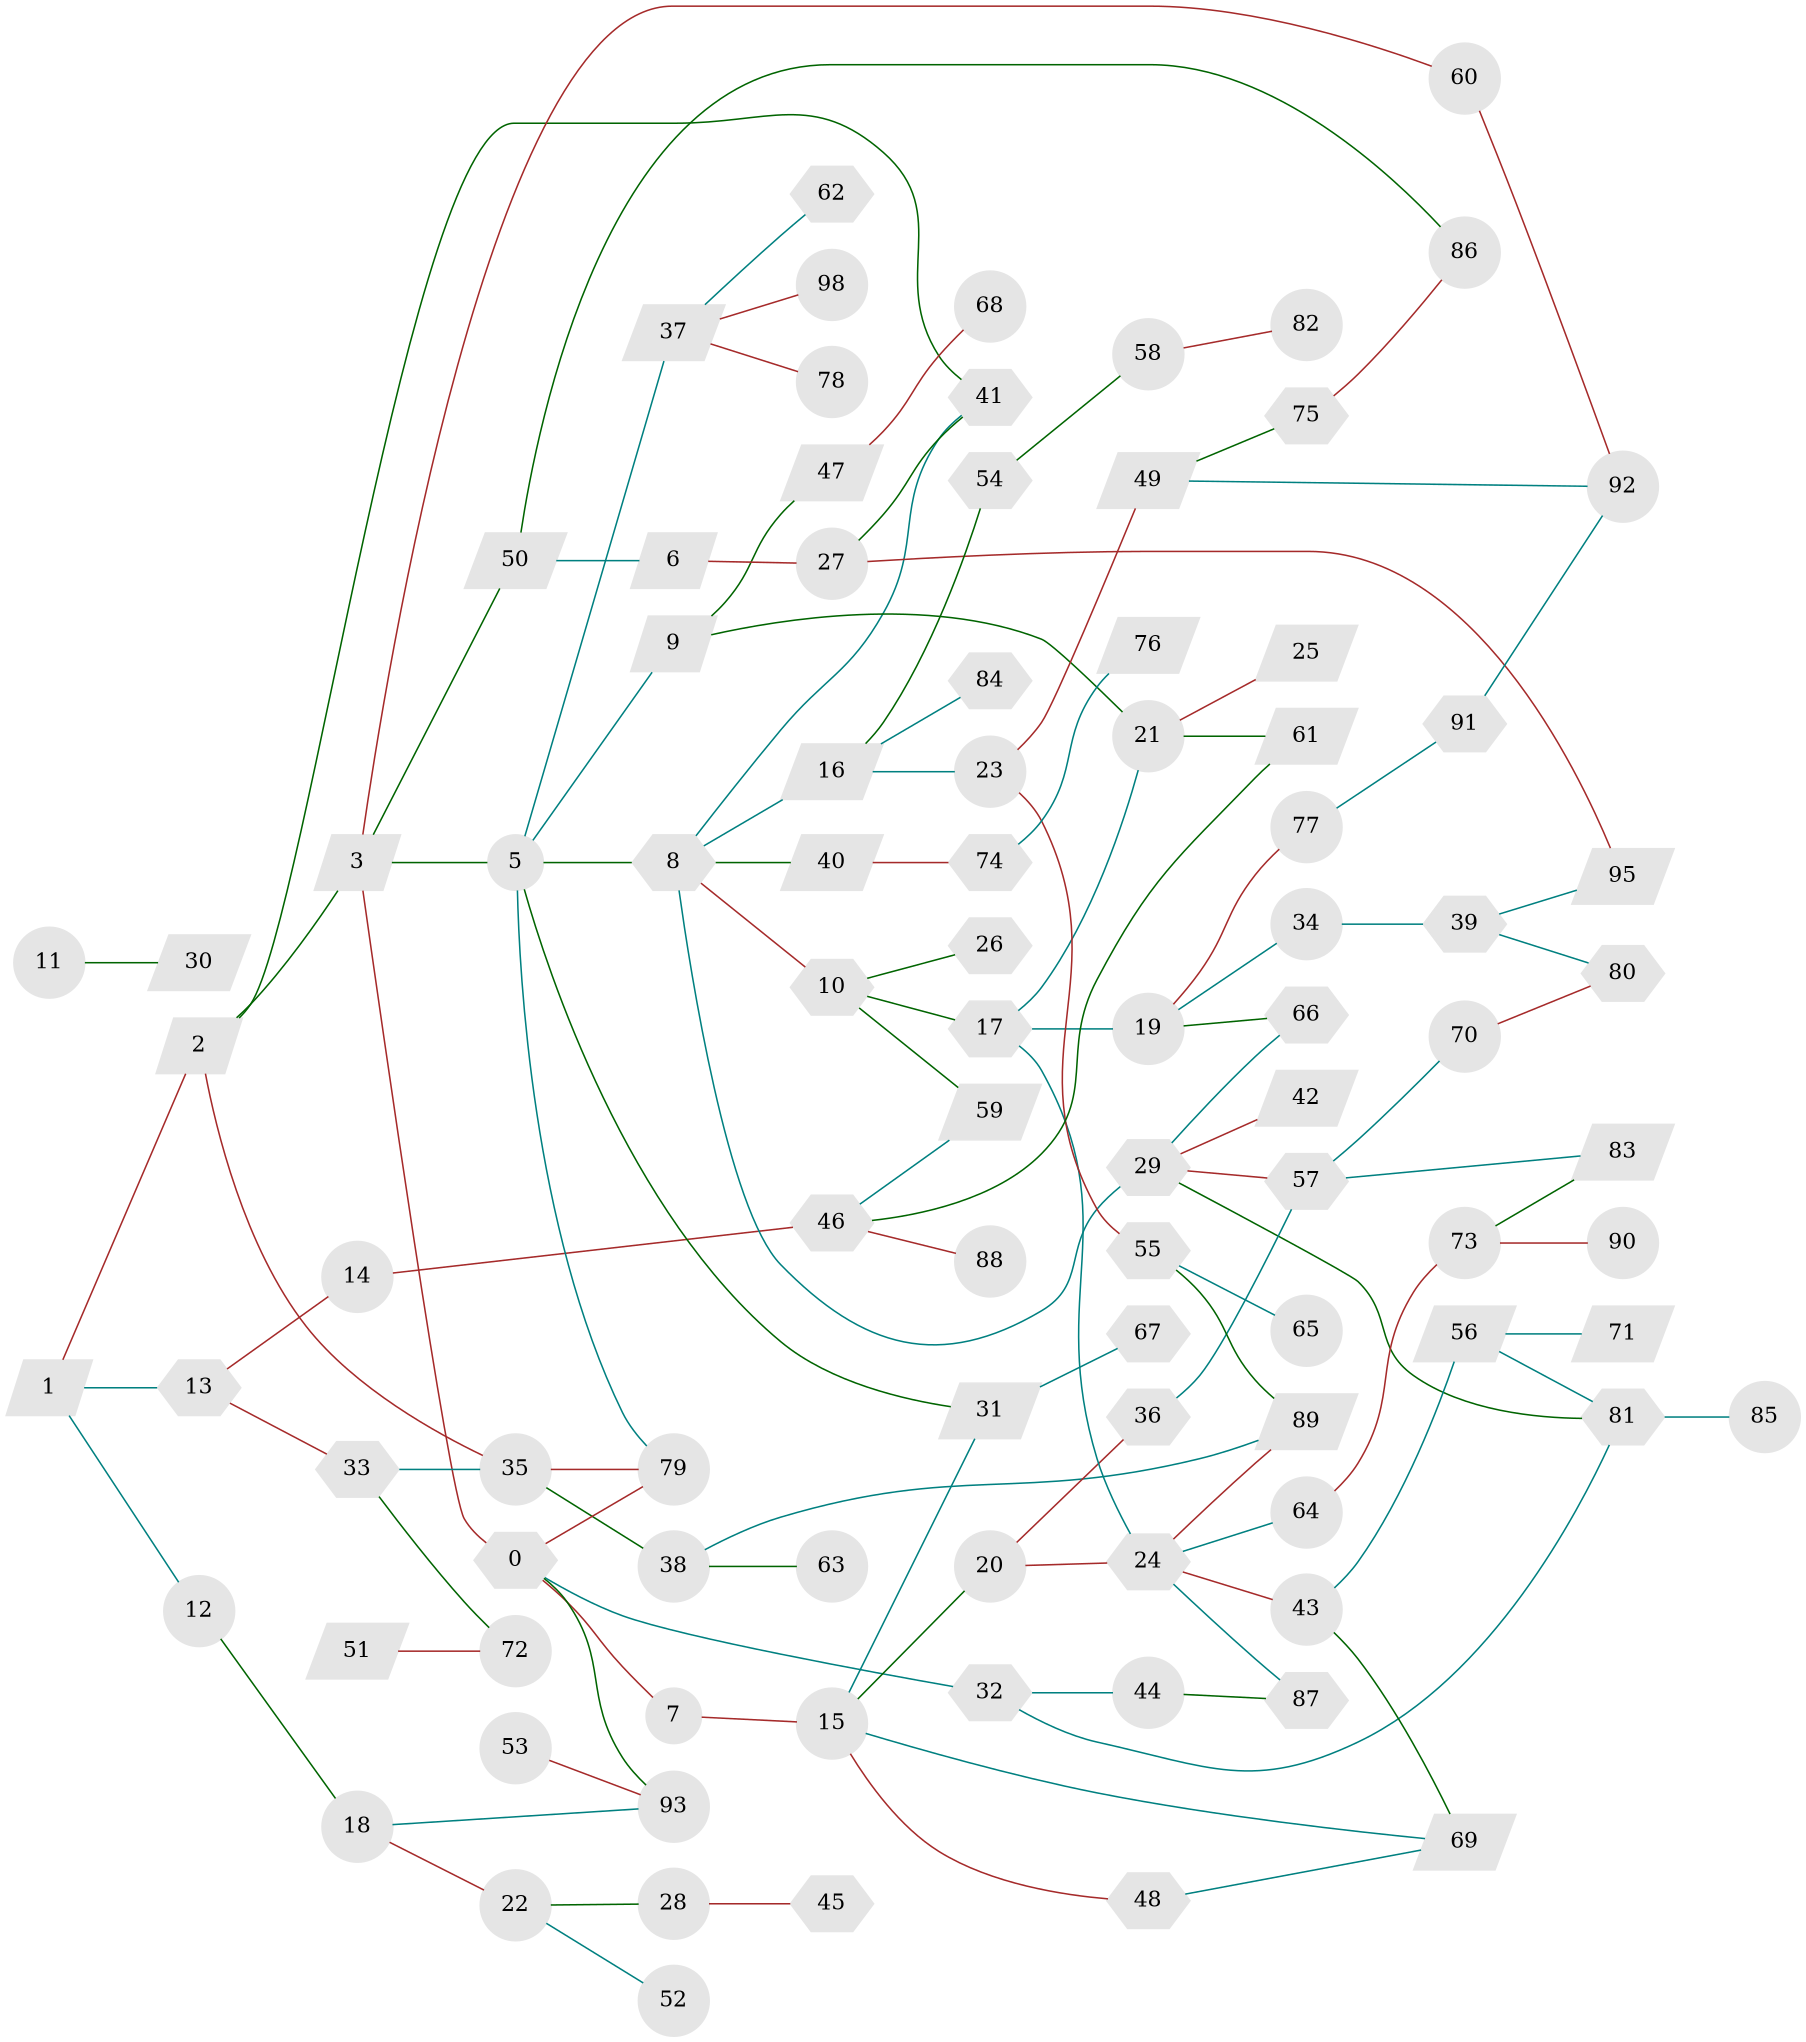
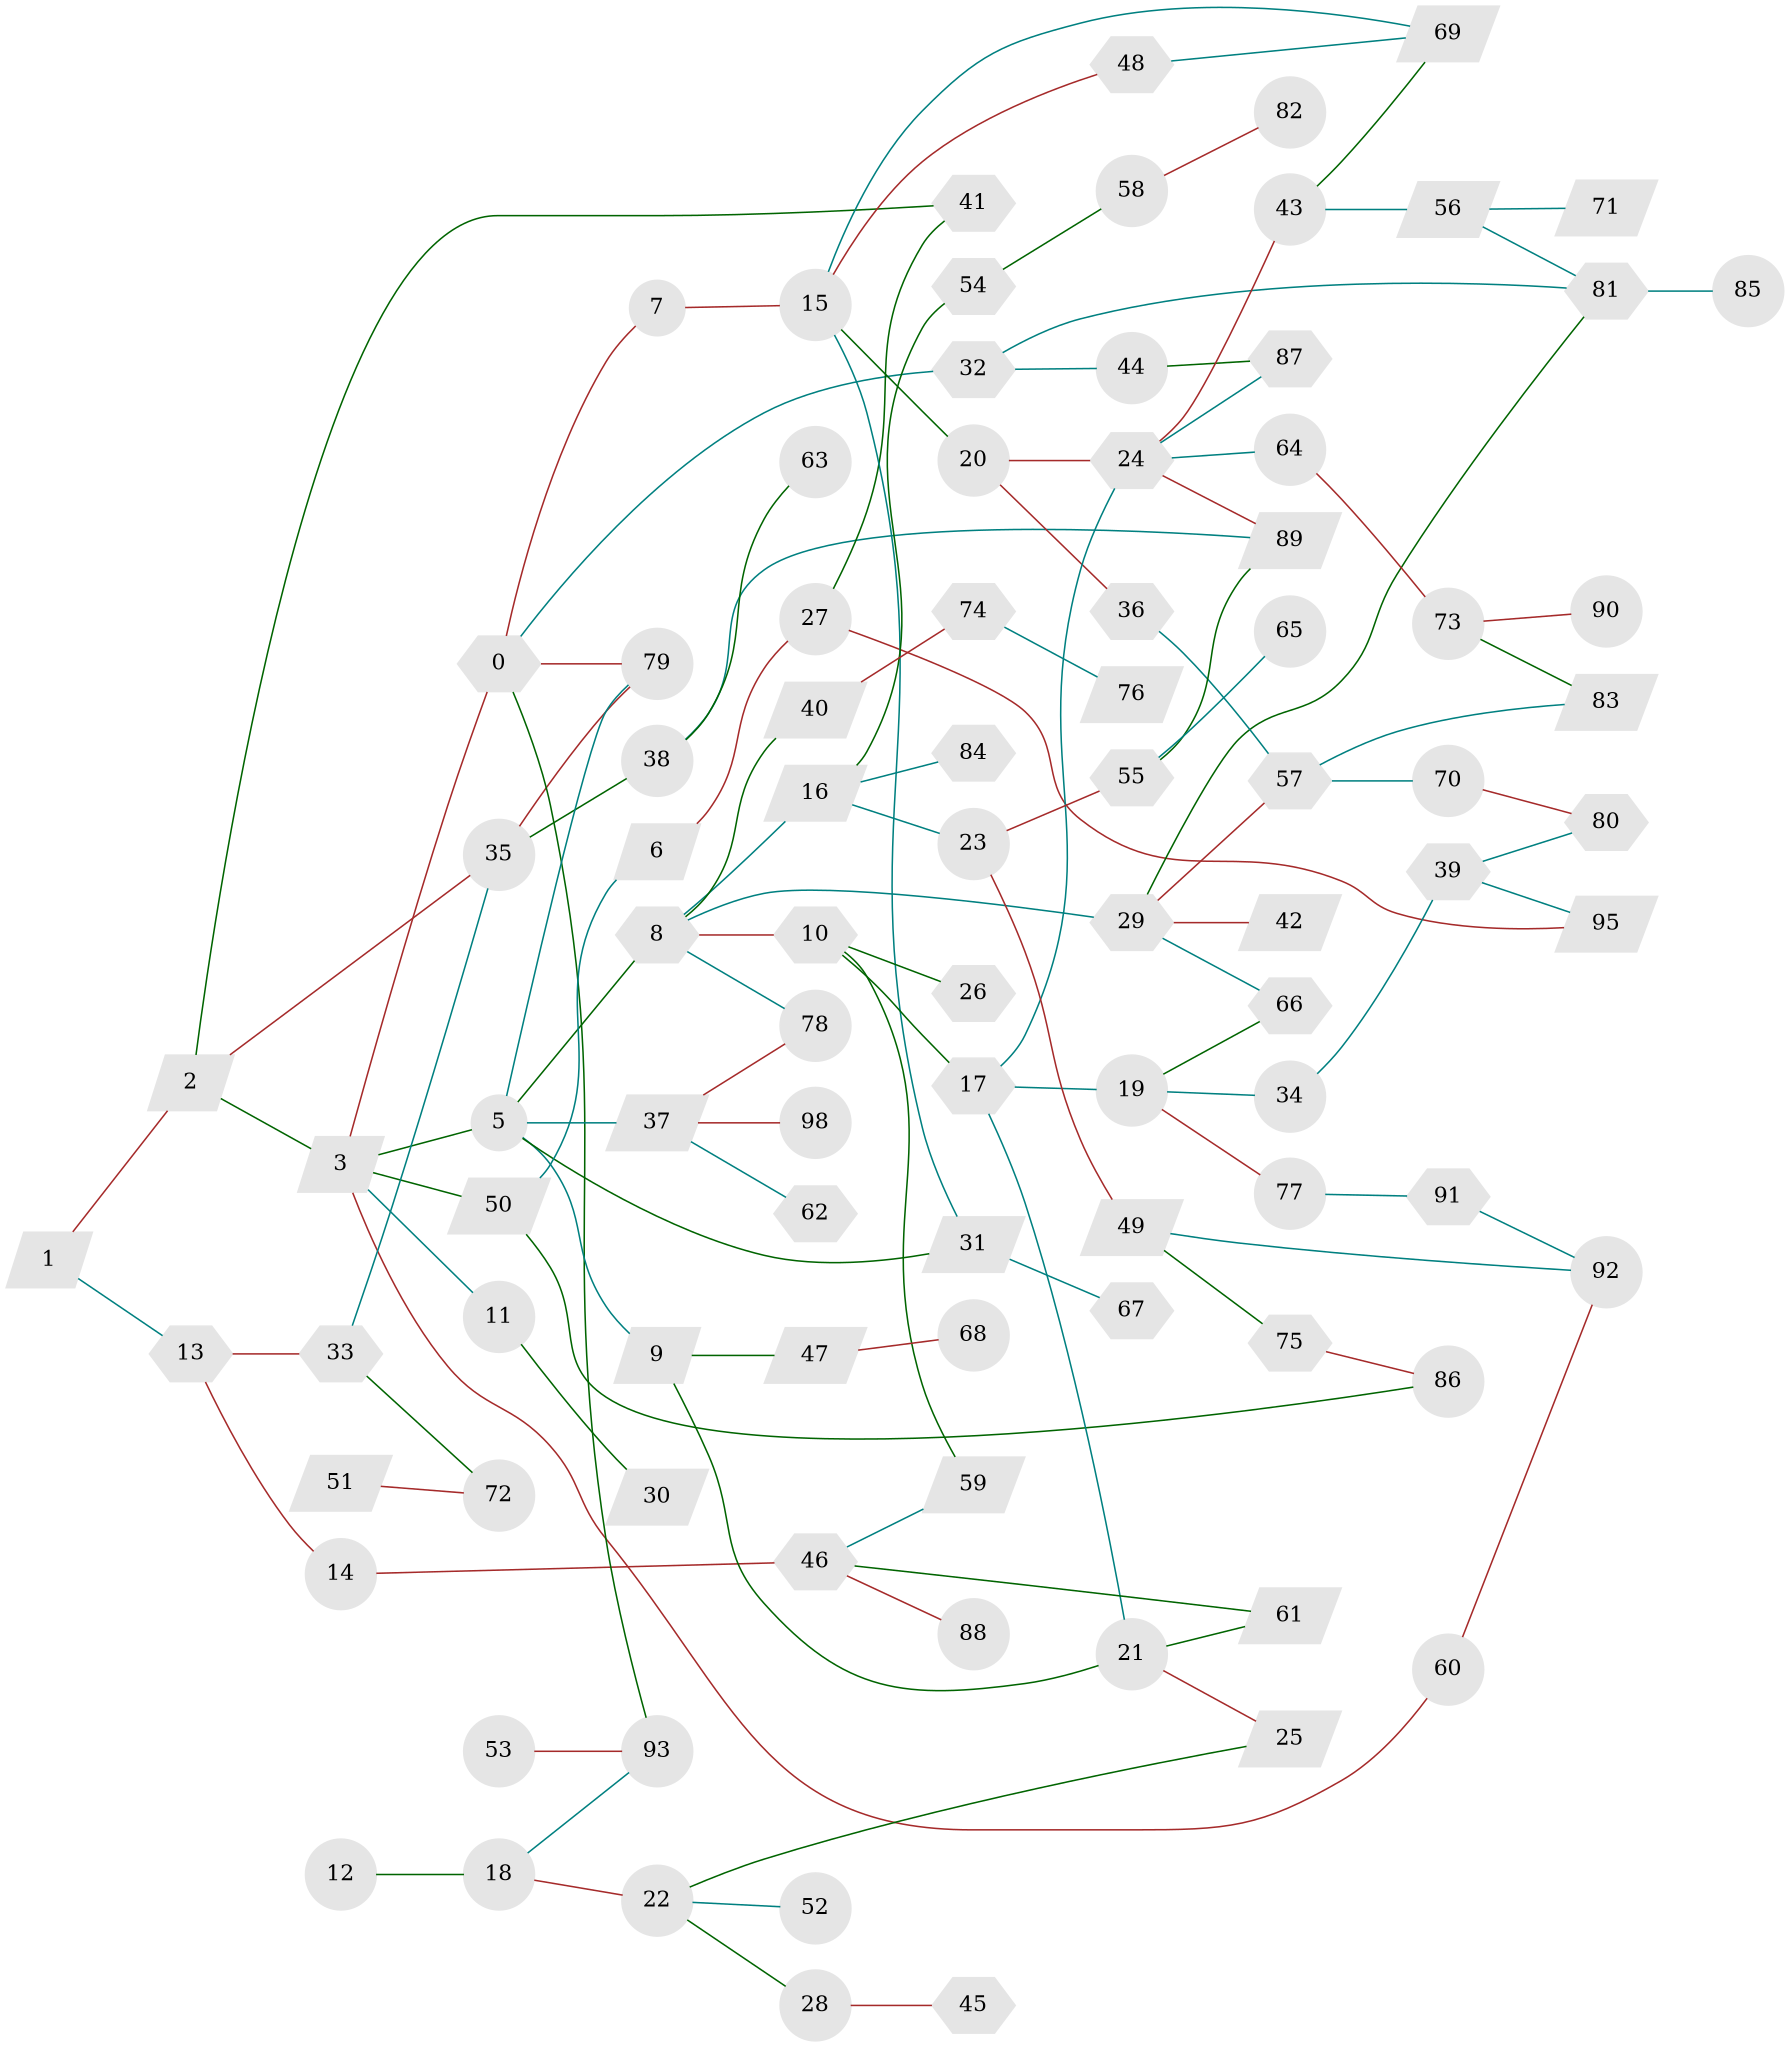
edge "41" -- "8": now "78" -- "8"
edge "3" -- "11": added
edge "1" -- "12": removed
edge "25" -- "22": added
